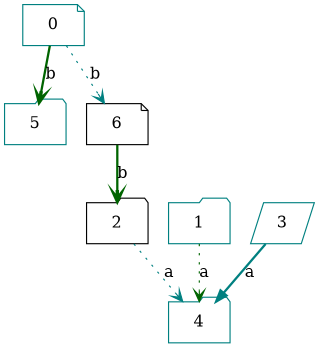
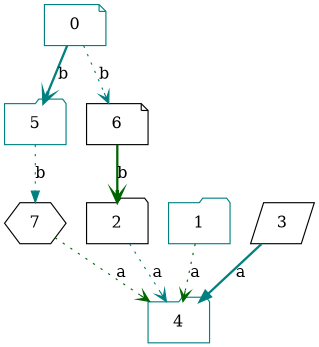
edge "0" -> "5": color darkgreen -> teal
node "7": added
node "3": color teal -> black
